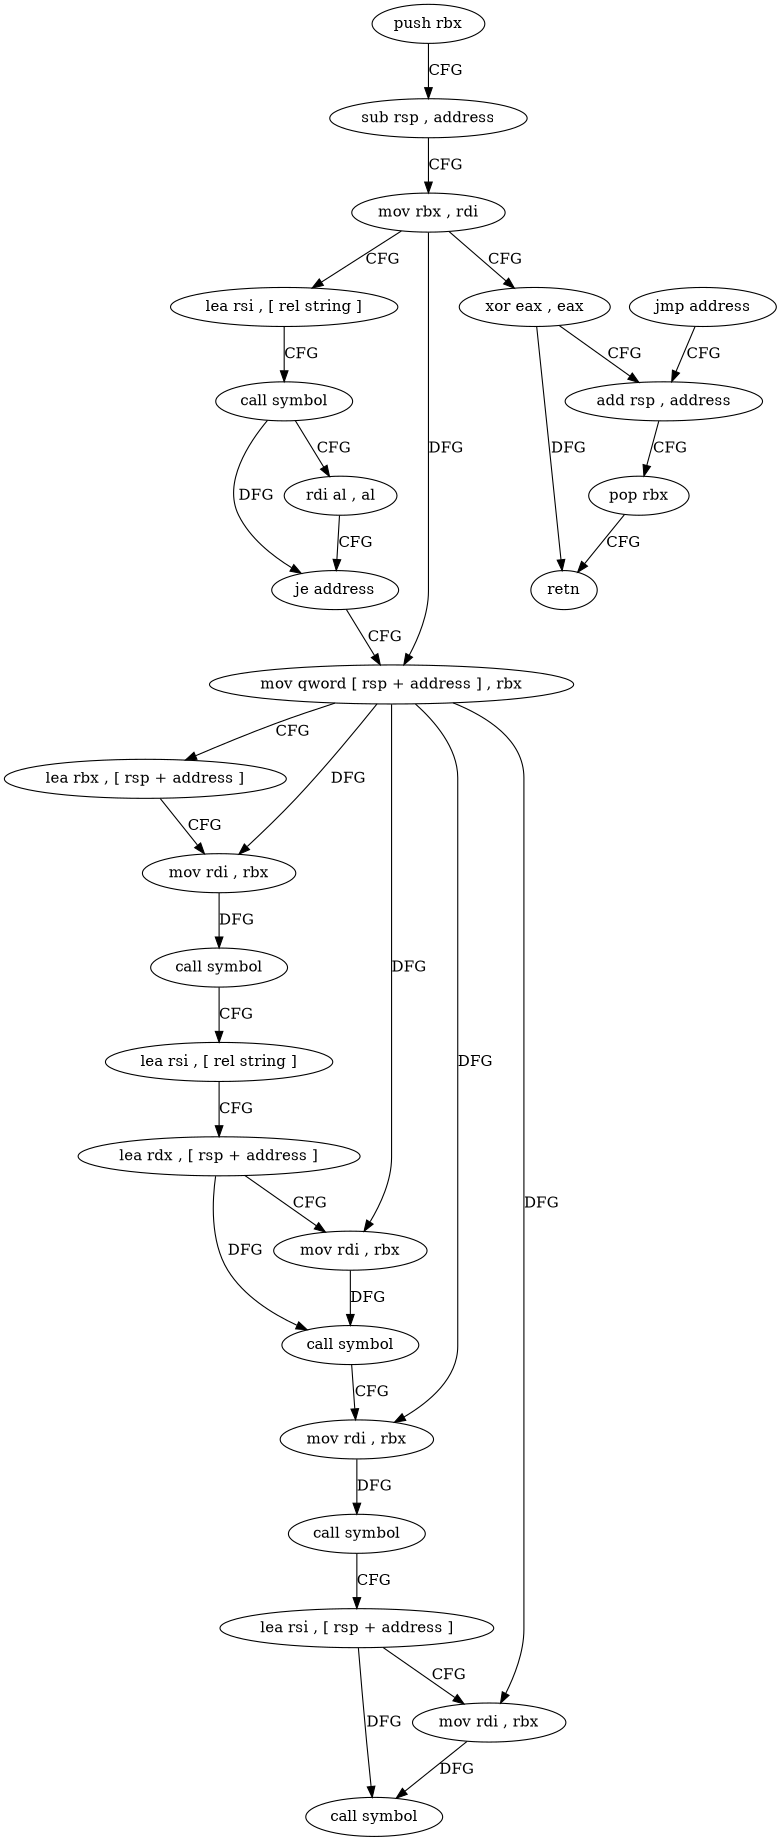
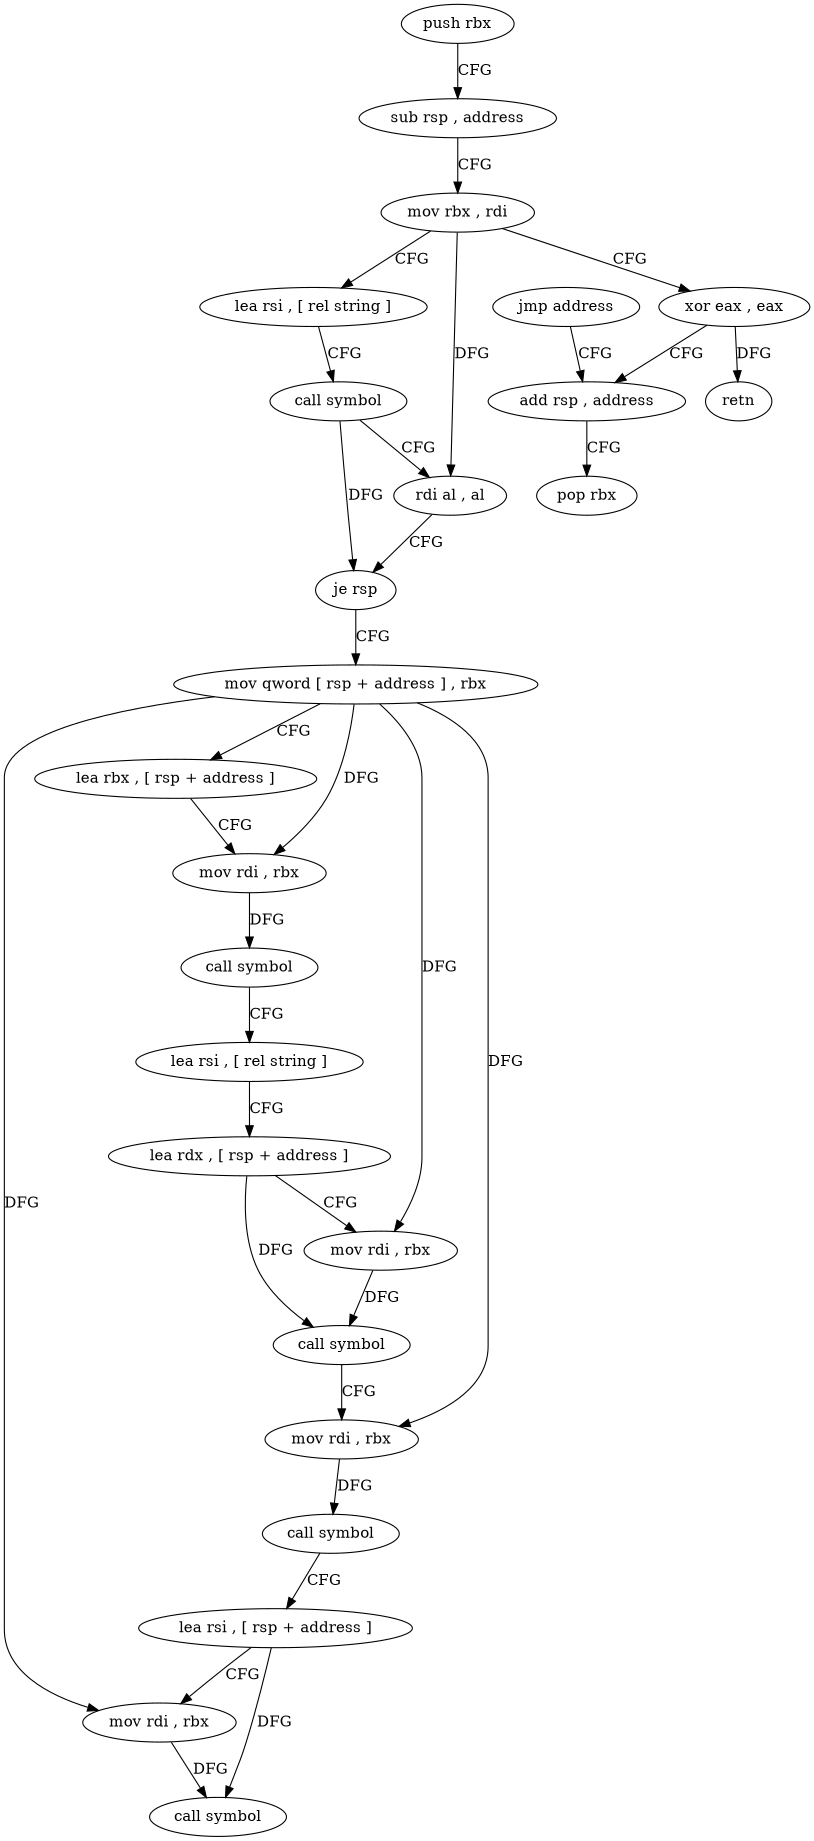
edge "mov rbx , rdi" -> "mov qword [ rsp + address ] , rbx": now "mov rbx , rdi" -> "rdi al , al"
edge "pop rbx" -> "retn": removed, label "CFG"
node "je address": label "je address" -> "je rsp"
